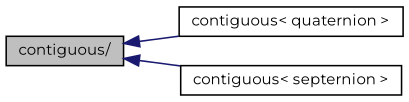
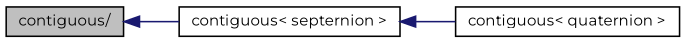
edge "contiguous< quaternion >" -> "contiguous/": now "contiguous< quaternion >" -> "contiguous< septernion >"
